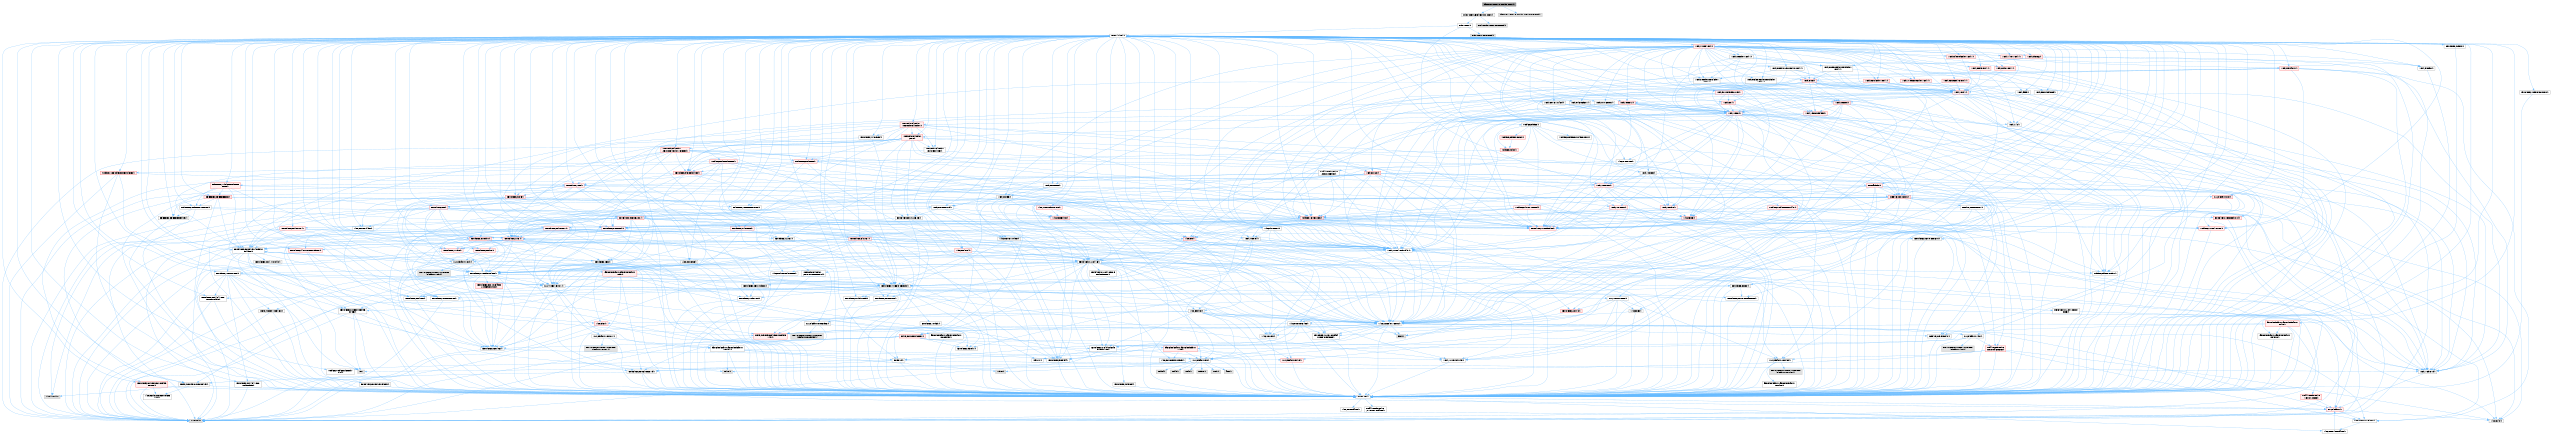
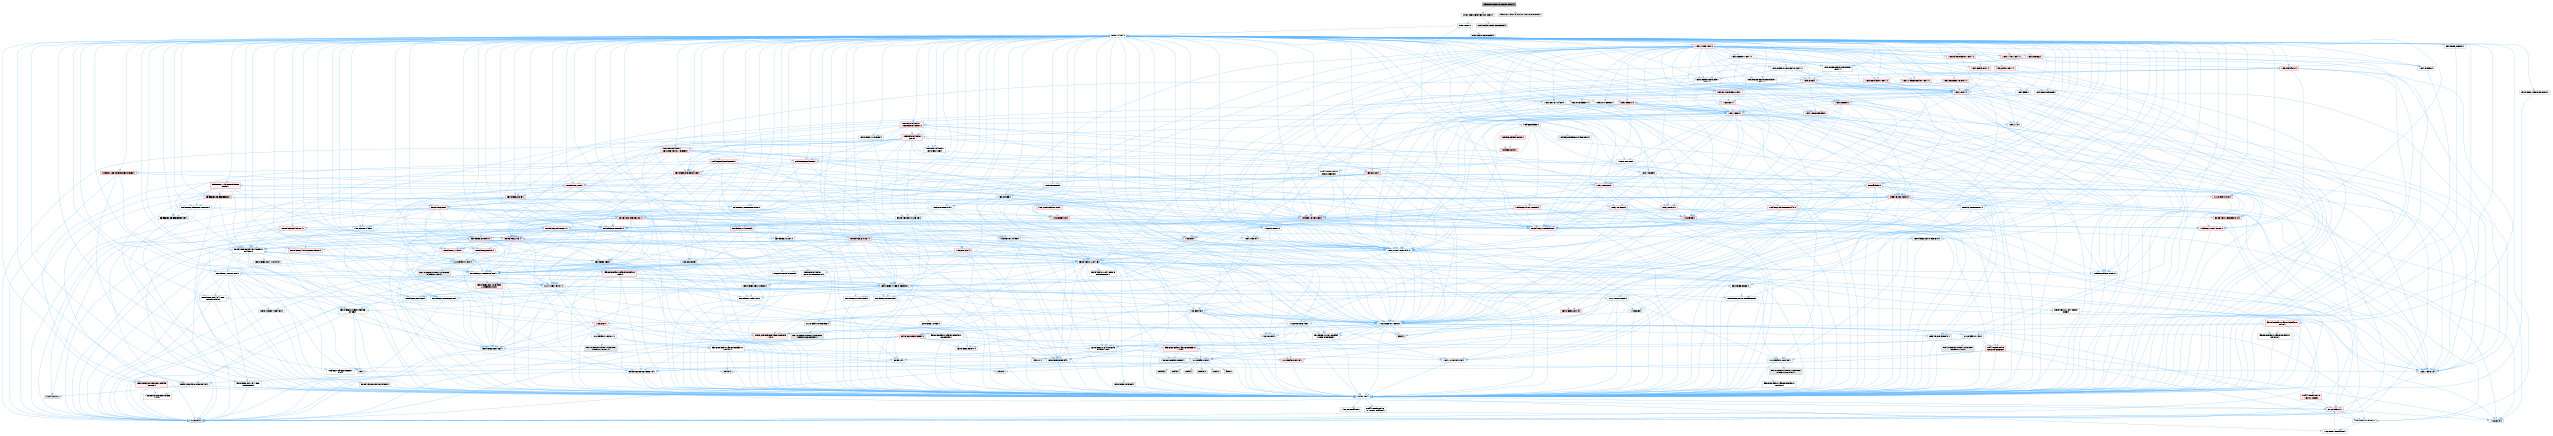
edge "Templates/Tuple.h" -> "Math/RangeBound.h": now "Templates/Tuple.h" -> "Templates/TypeHash.h"
